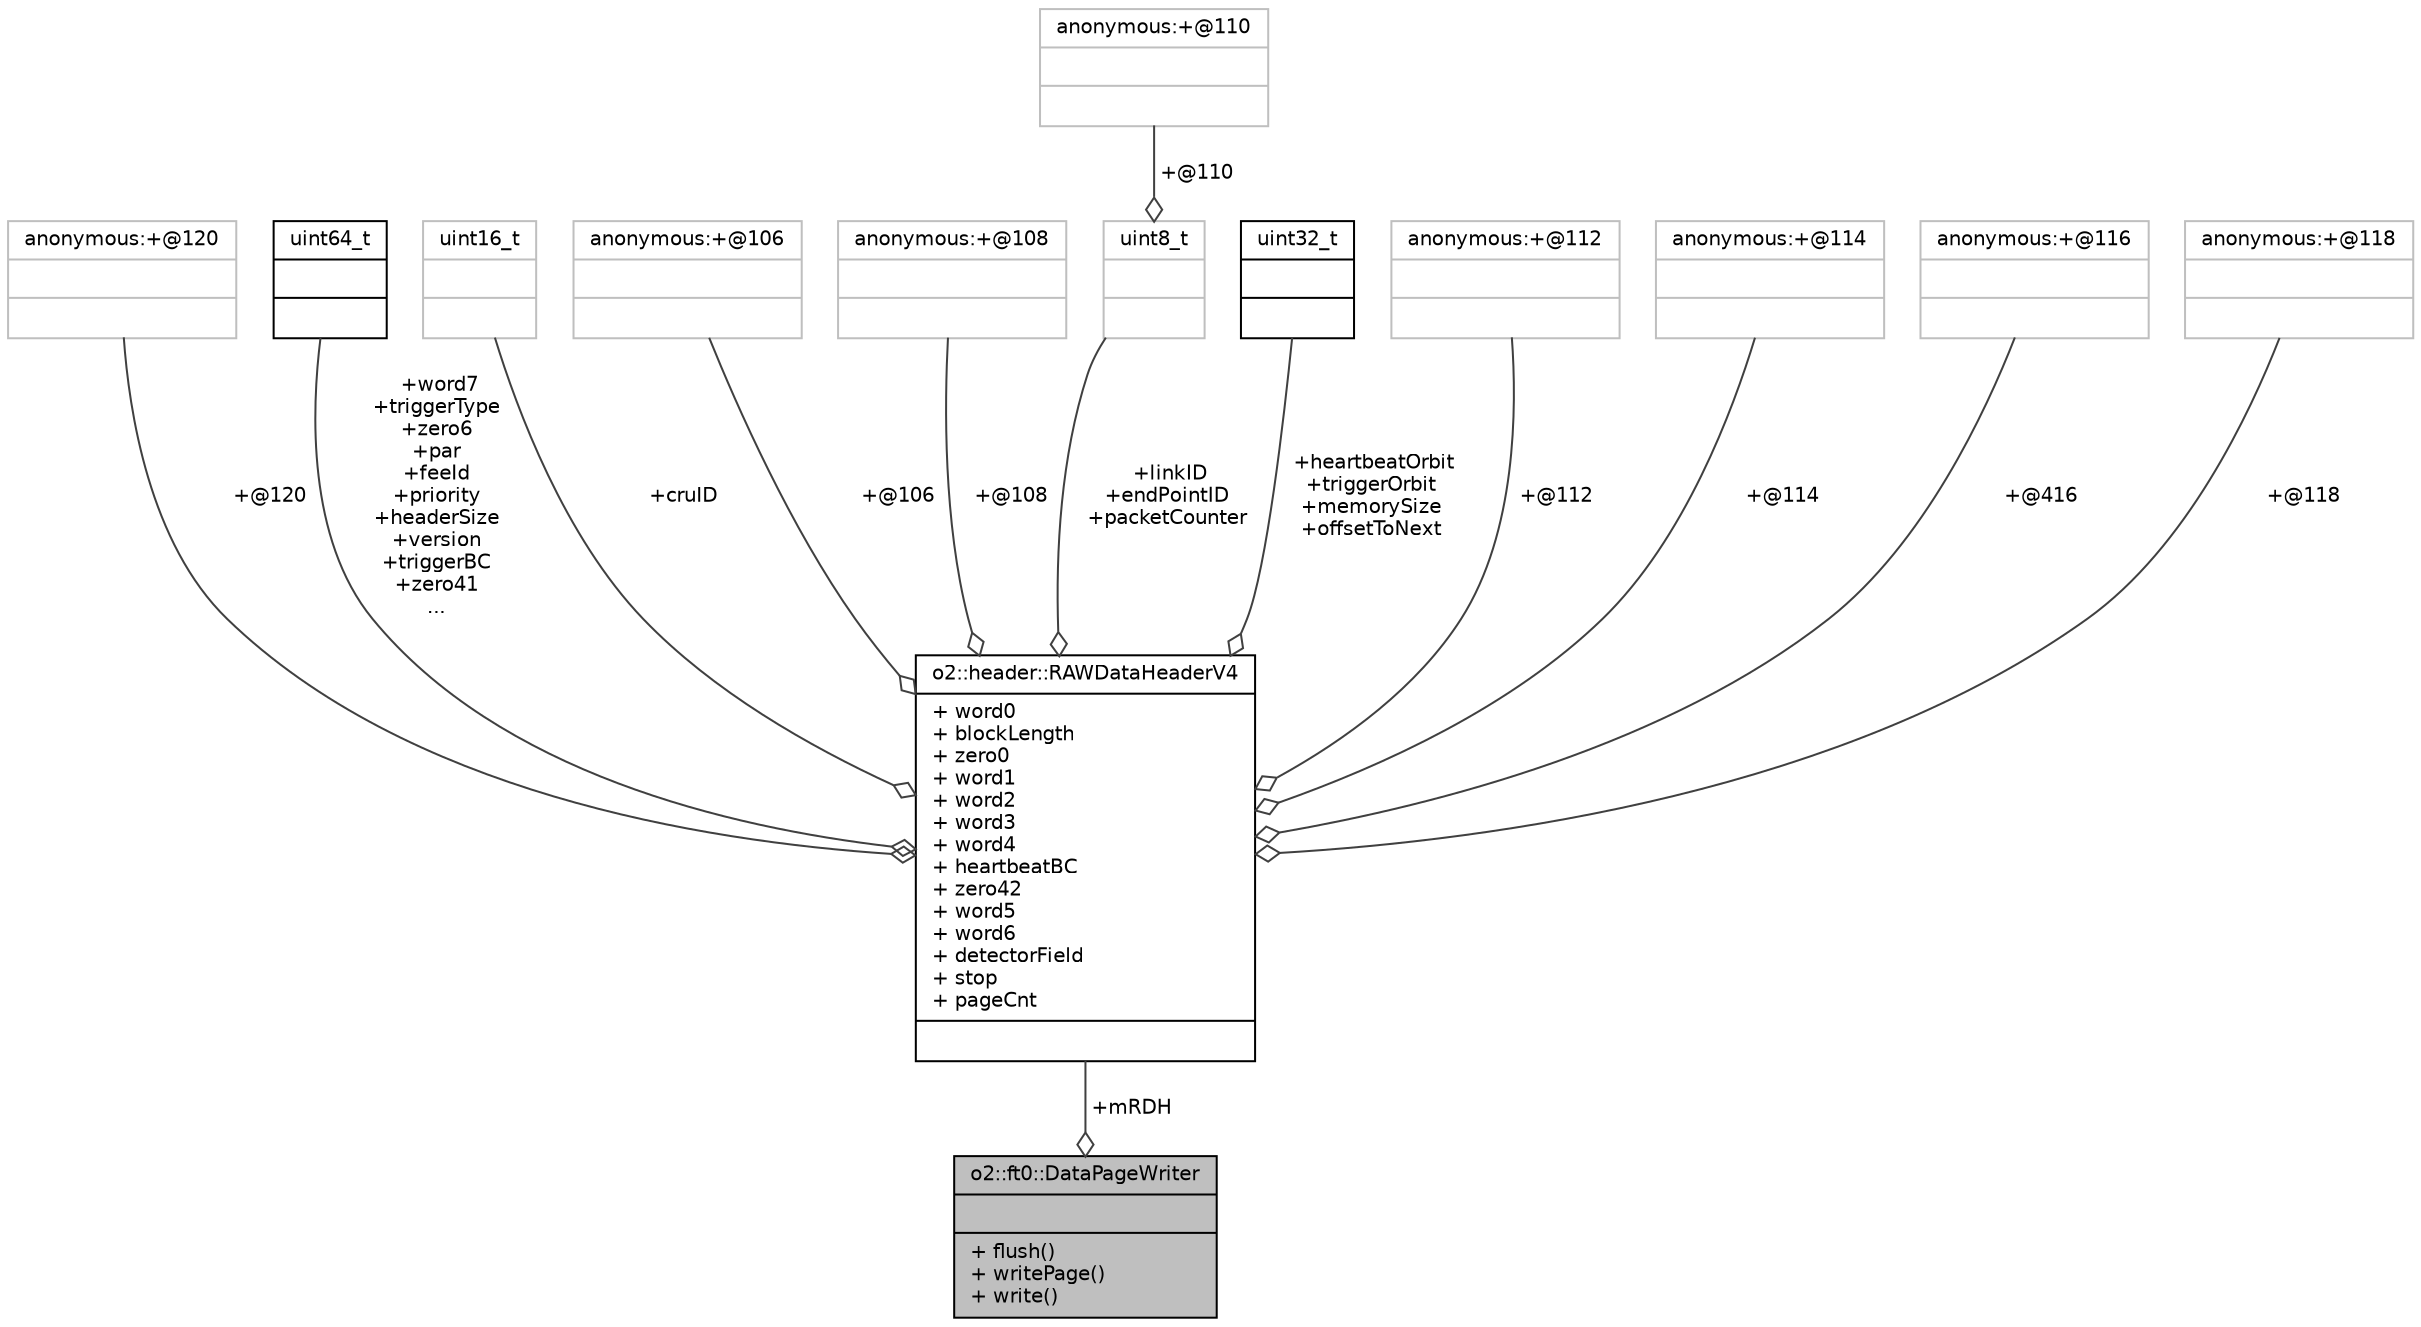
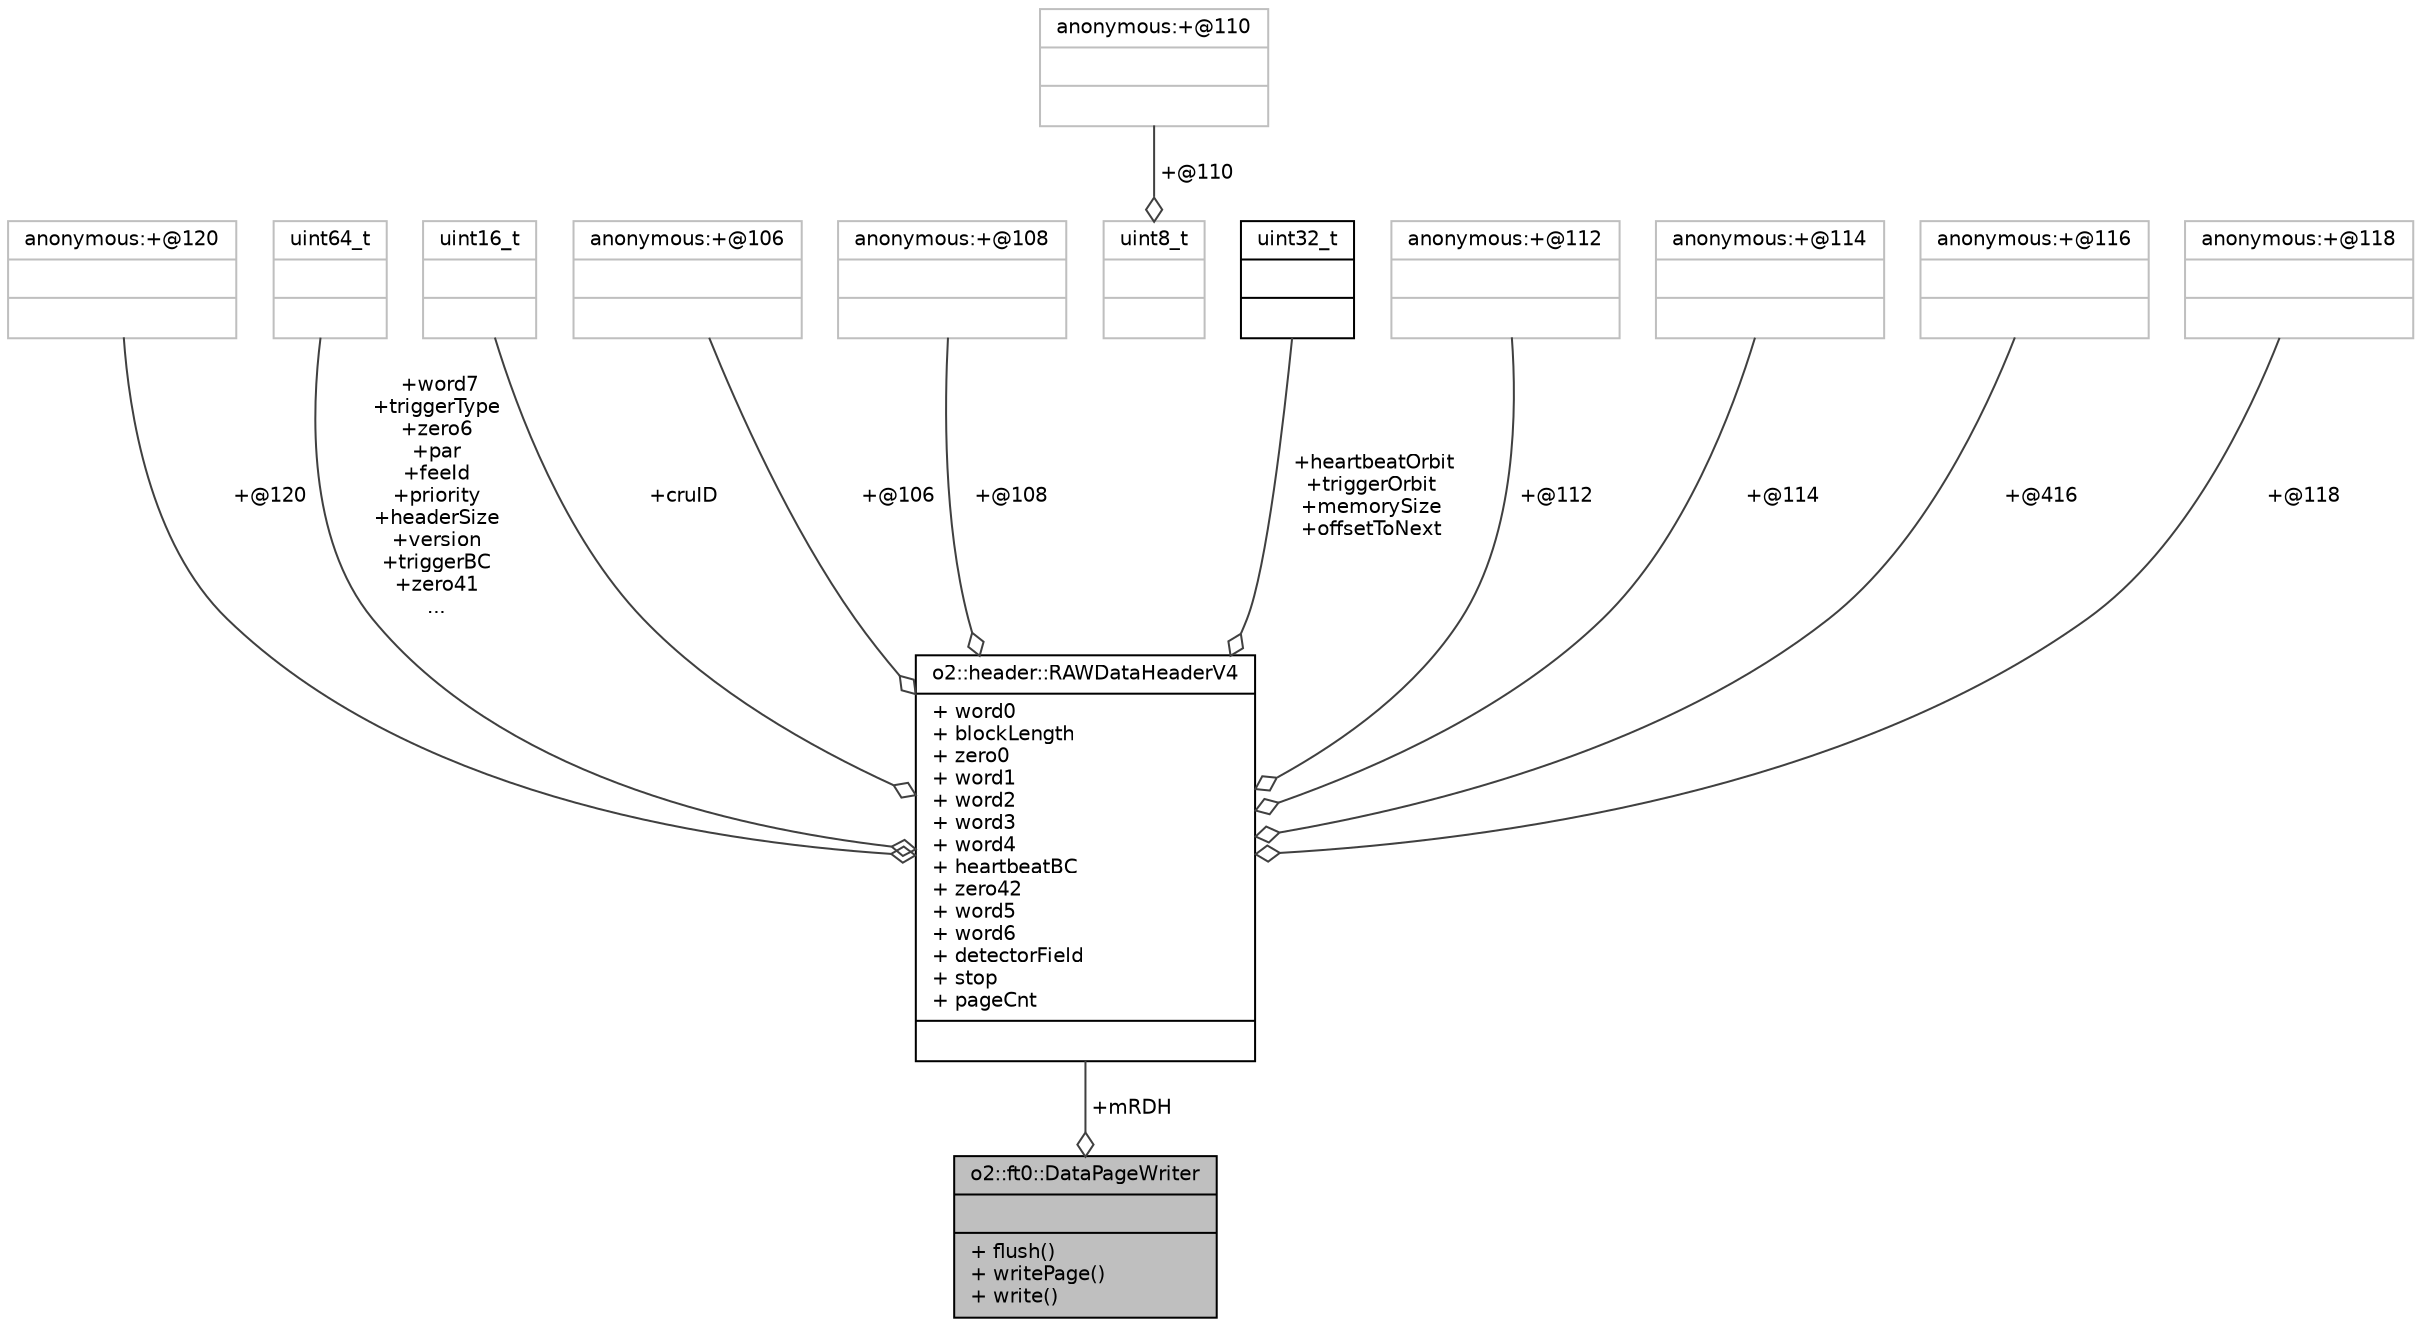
node "uint64_t": color black -> grey75
edge "uint8_t" -> "o2::header::RAWDataHeaderV4": removed, label "+linkID +endPointID +packetCounter"
